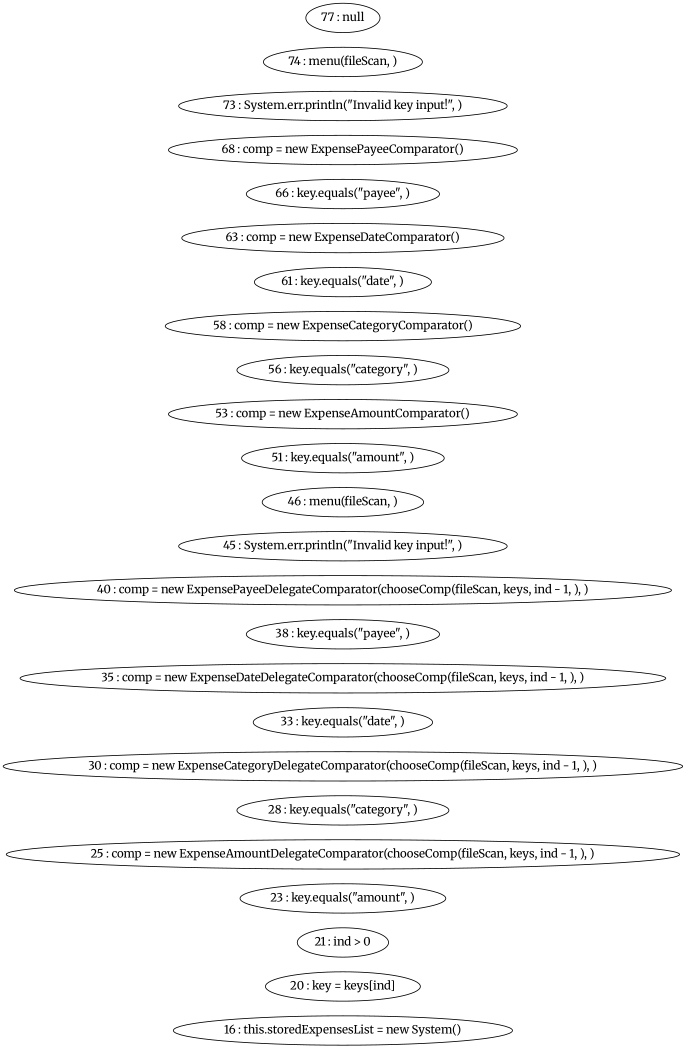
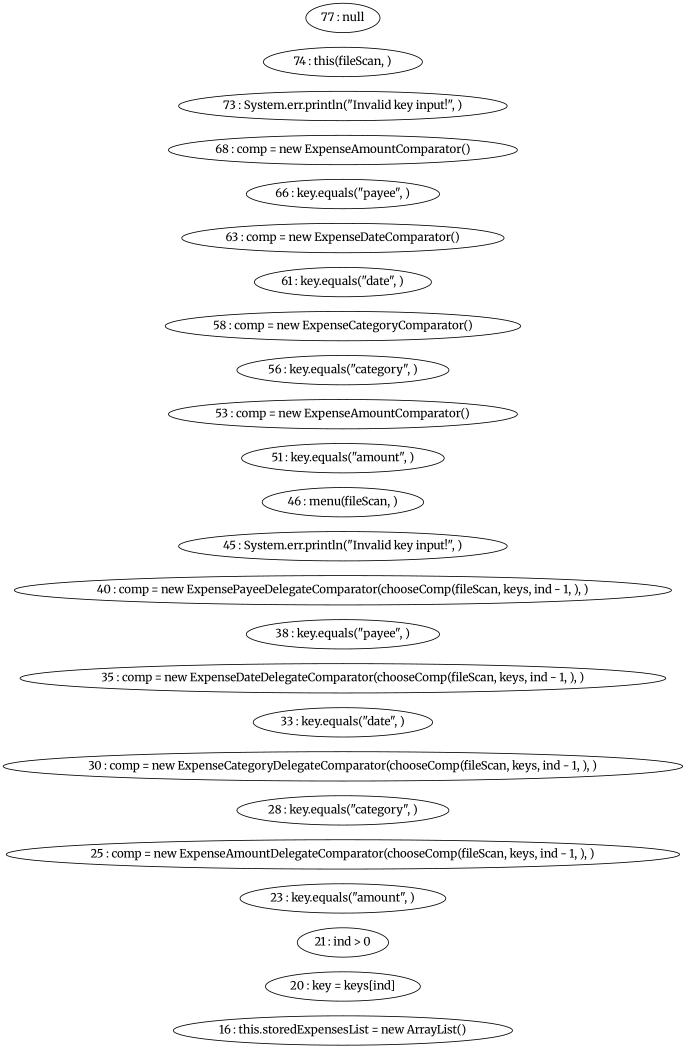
node "74 : menu(fileScan, )": label "74 : menu(fileScan, )" -> "74 : this(fileScan, )"
node "68 : comp = new ExpensePayeeComparator()": label "68 : comp = new ExpensePayeeComparator()" -> "68 : comp = new ExpenseAmountComparator()"
node "16 : this.storedExpensesList = new System()": label "16 : this.storedExpensesList = new System()" -> "16 : this.storedExpensesList = new ArrayList()"
